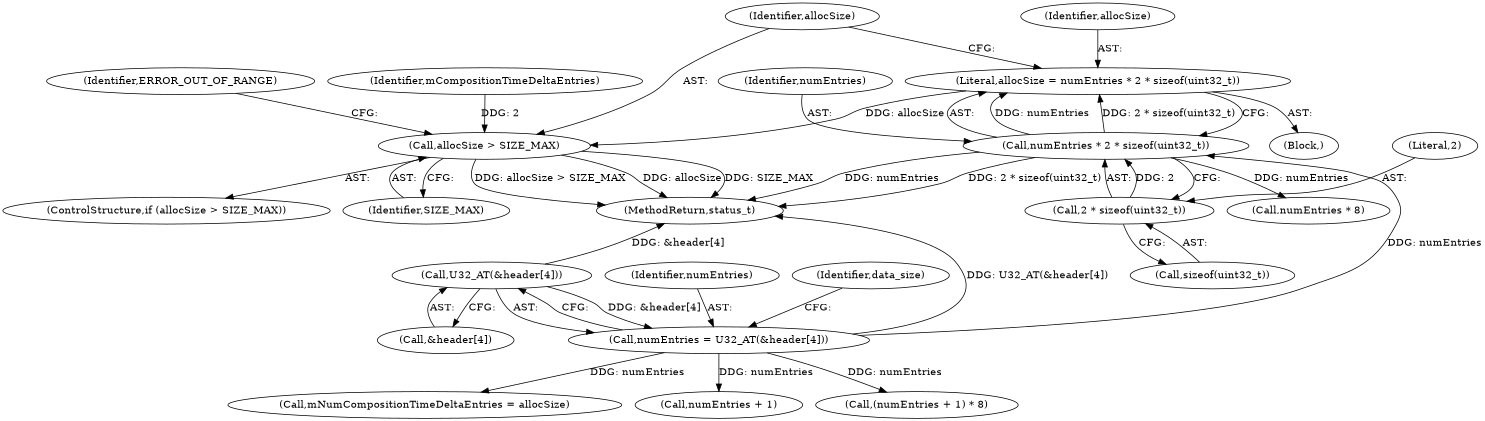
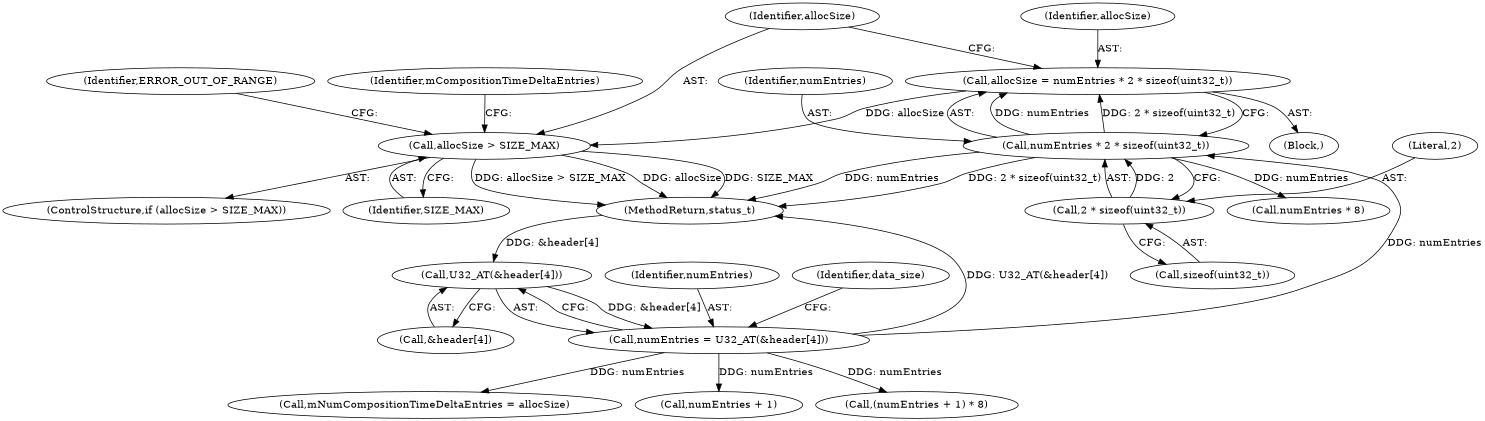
node "(Literal,allocSize = numEntries * 2 * sizeof(uint32_t))": label "(Literal,allocSize = numEntries * 2 * sizeof(uint32_t))" -> "(Call,allocSize = numEntries * 2 * sizeof(uint32_t))"
edge "(Identifier,mCompositionTimeDeltaEntries)" -> "(Call,allocSize > SIZE_MAX)": label "DDG: 2" -> "CFG: "
edge "(Call,U32_AT(&header[4]))" -> "(MethodReturn,status_t)": reversed
